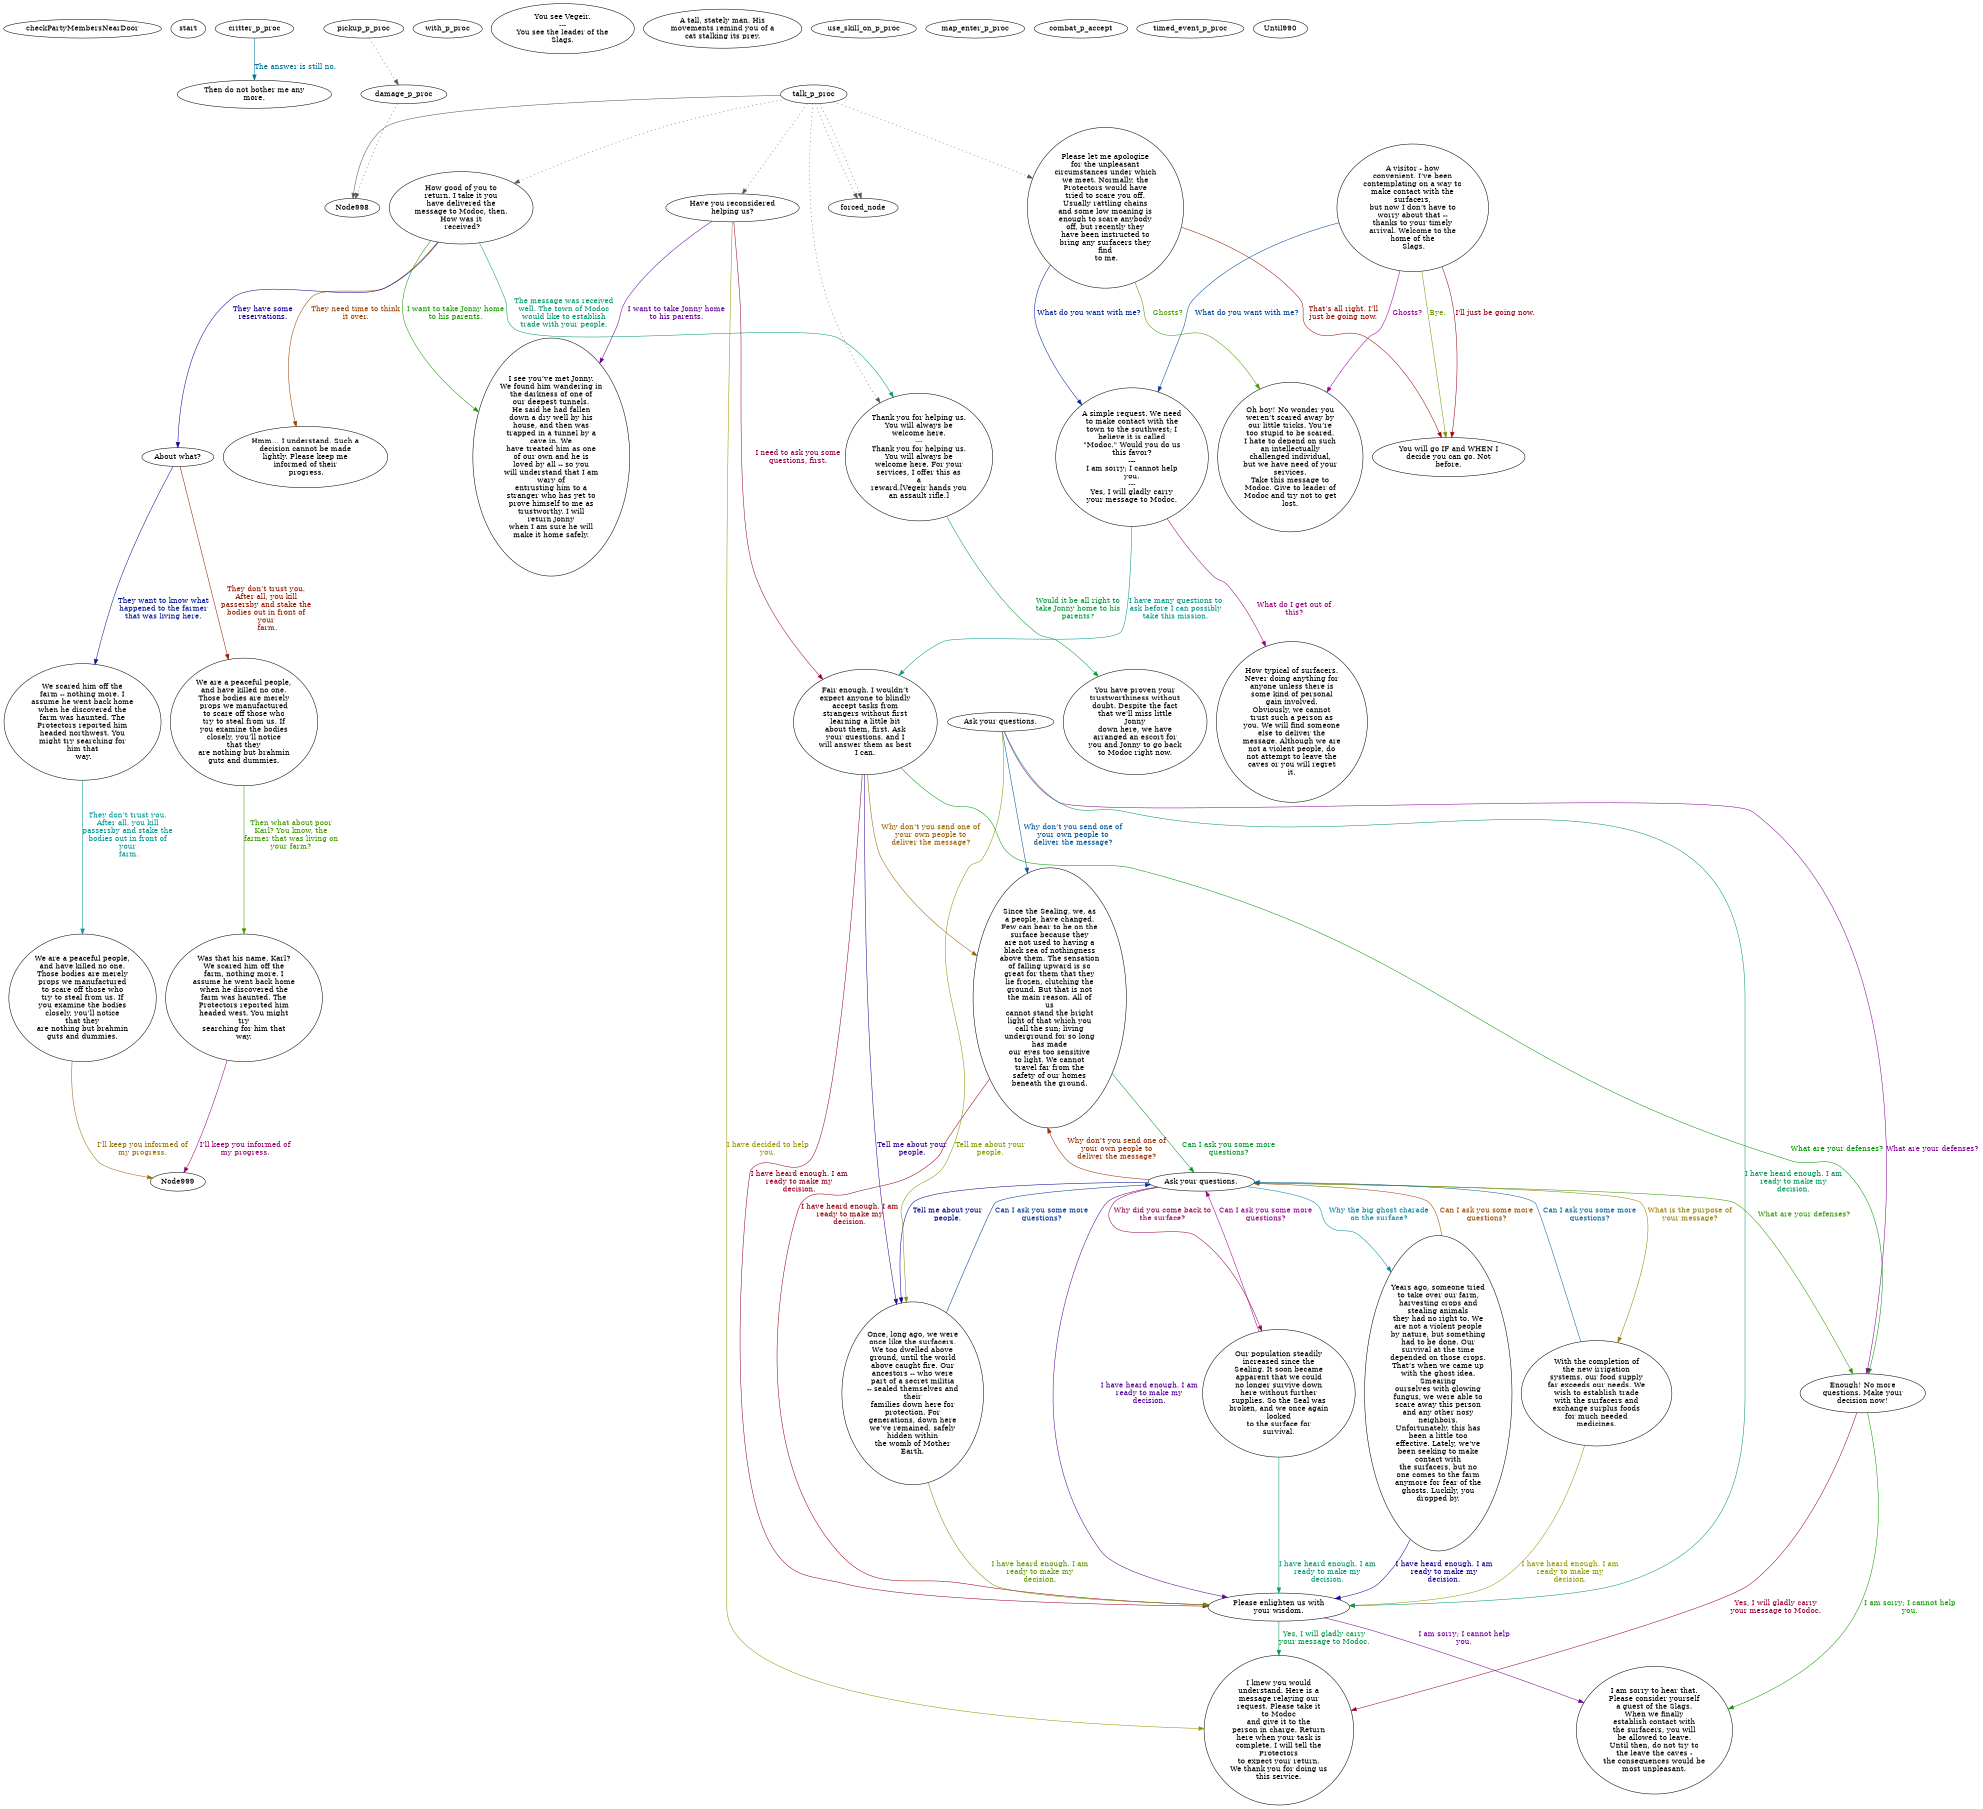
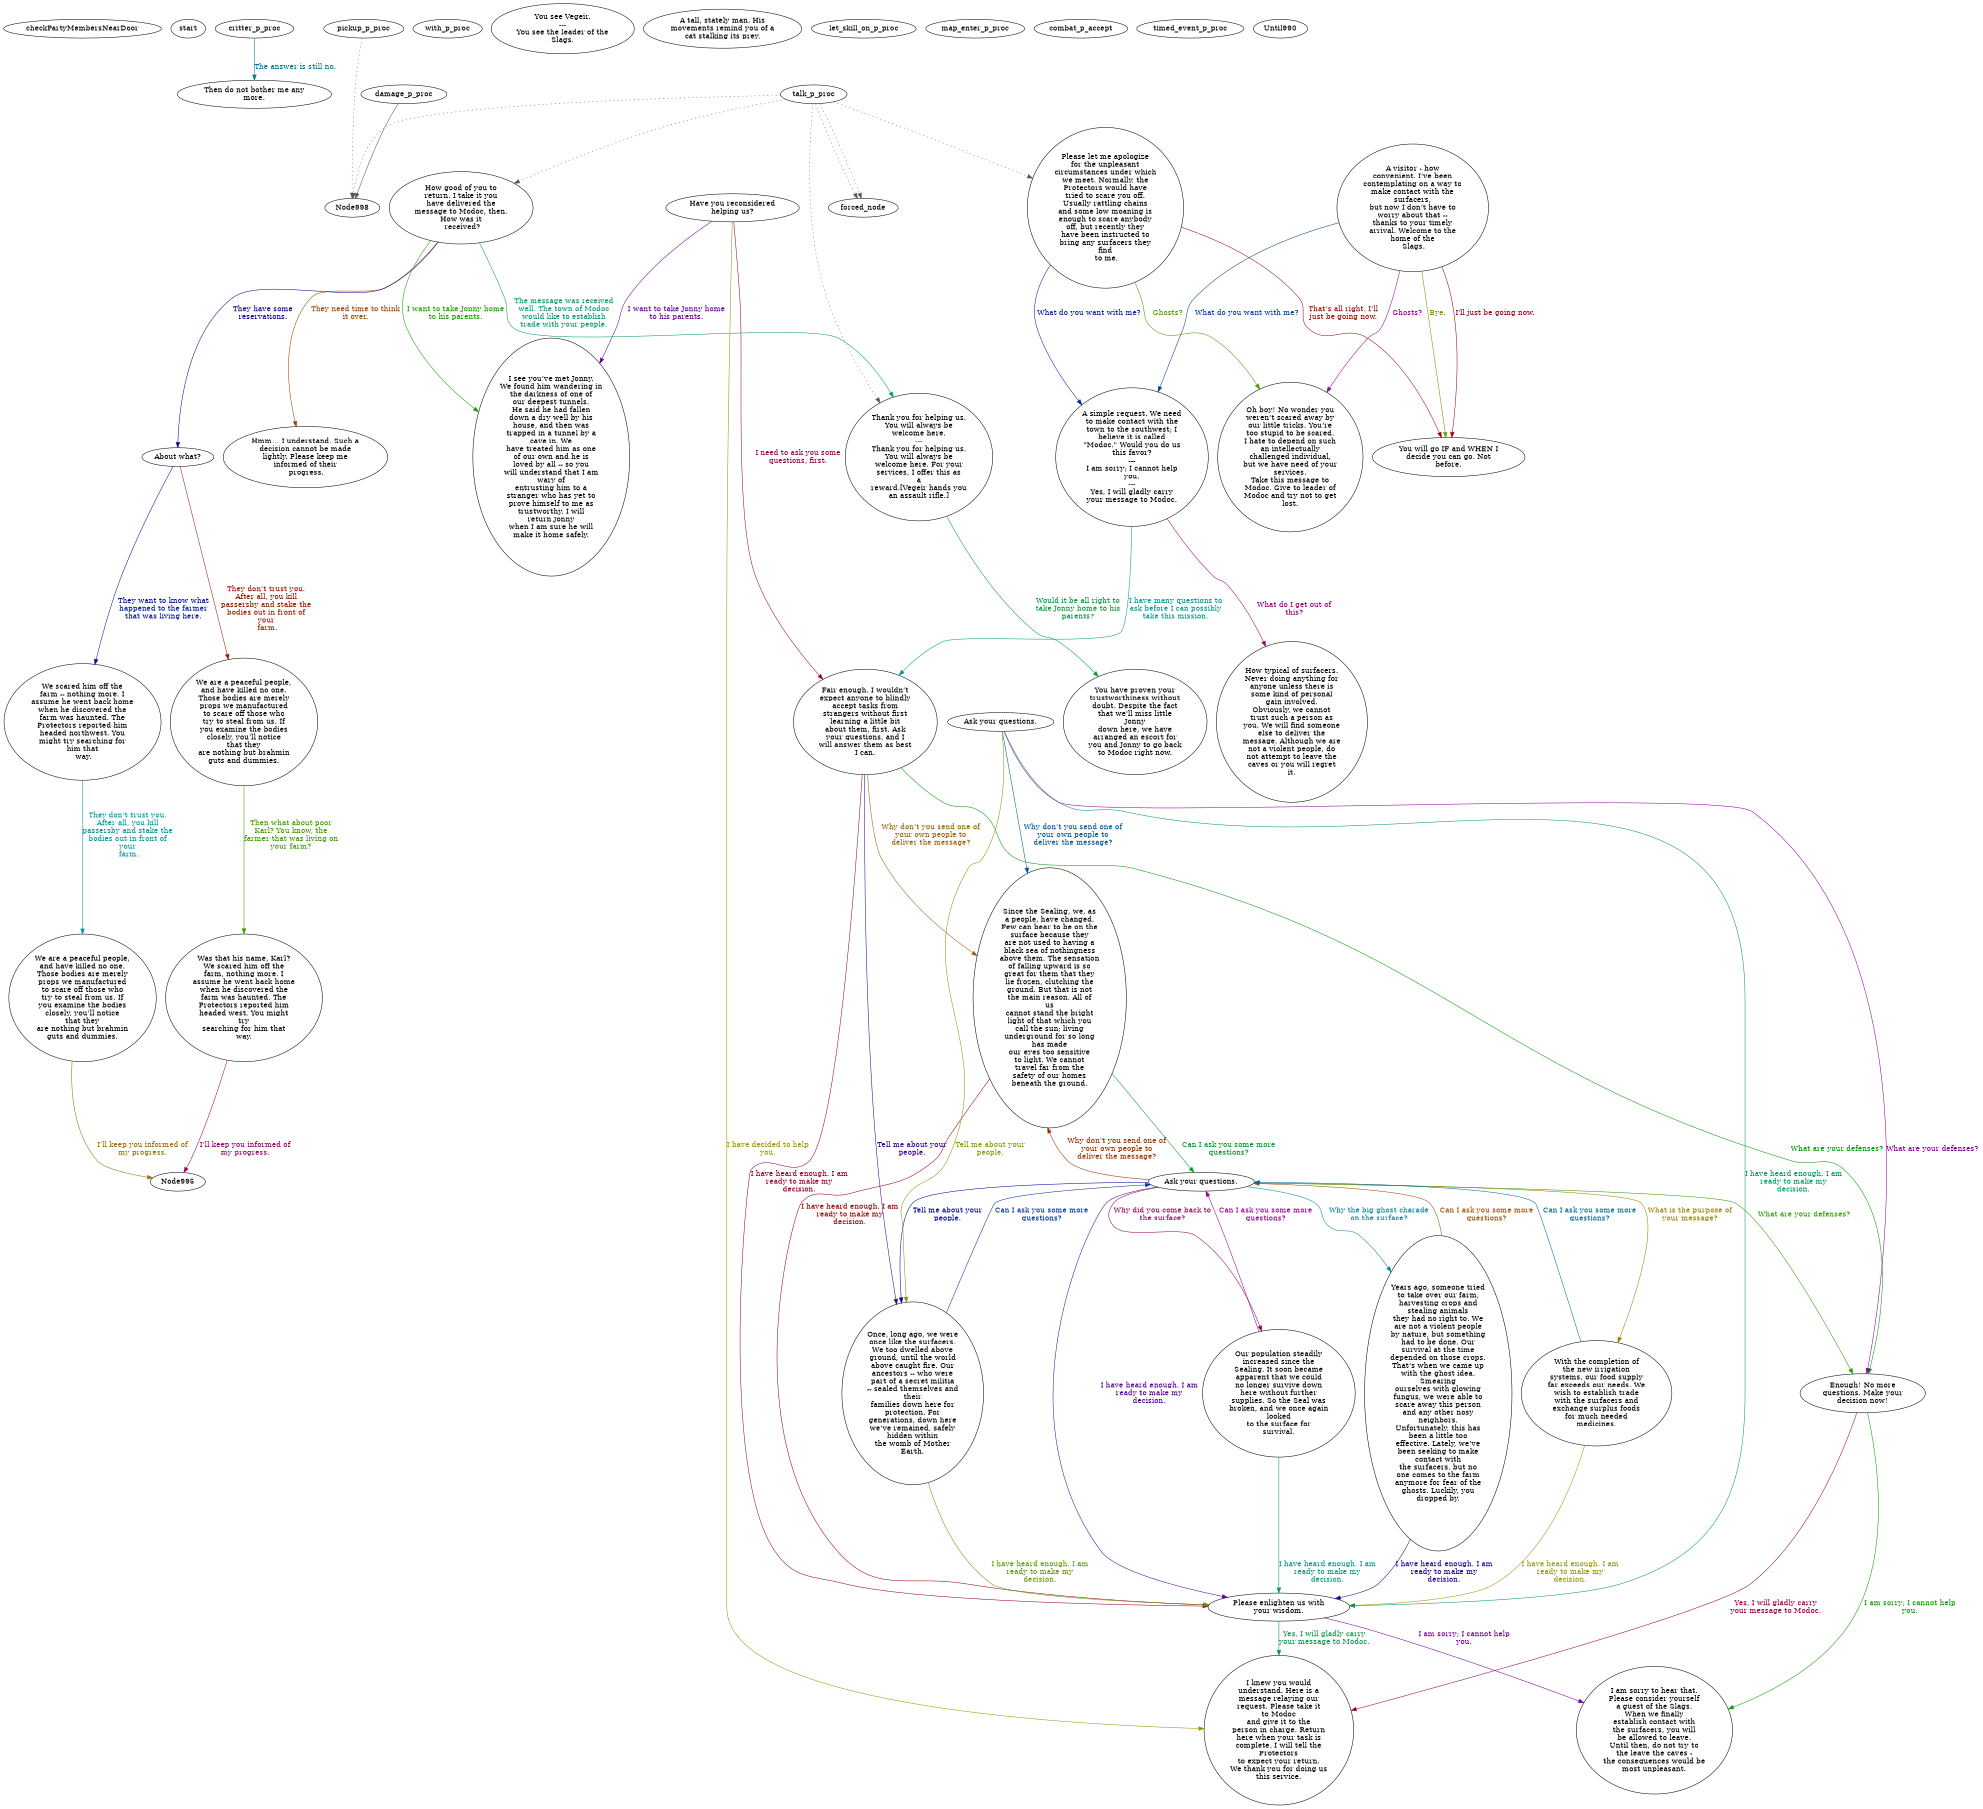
node "use_skill_on_p_proc": label "use_skill_on_p_proc" -> "let_skill_on_p_proc"
edge "pickup_p_proc" -> "damage_p_proc": now "pickup_p_proc" -> "Node998"
edge "talk_p_proc" -> "Node998": style solid -> dotted
edge "talk_p_proc" -> "Have you reconsidered helping us?": removed
edge "damage_p_proc" -> "Node998": style dotted -> solid
node "Node999": label "Node999" -> "Node995"
